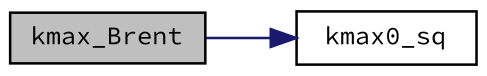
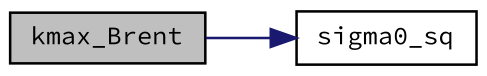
node "kmax0_sq": label "kmax0_sq" -> "sigma0_sq"
